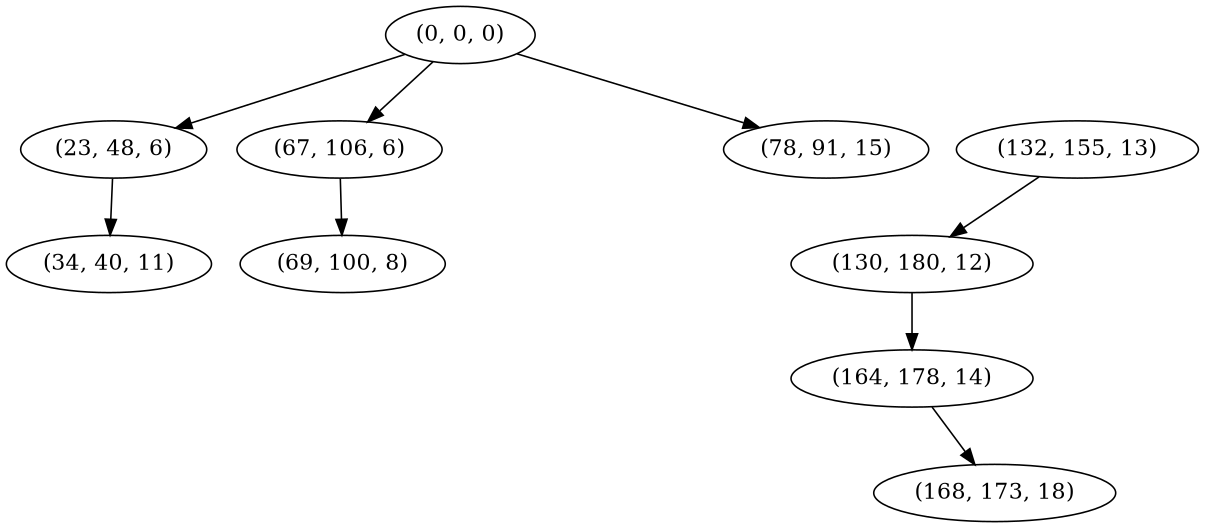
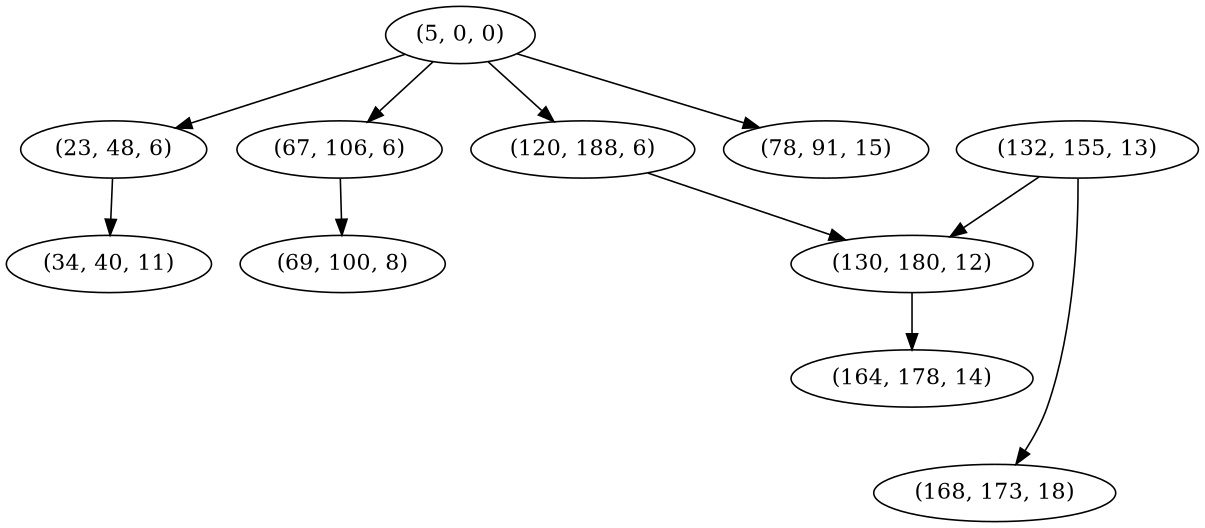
node "(0, 0, 0)": label "(0, 0, 0)" -> "(5, 0, 0)"
node "(120, 188, 6)": added
edge "(164, 178, 14)" -> "(168, 173, 18)": now "(132, 155, 13)" -> "(168, 173, 18)"
